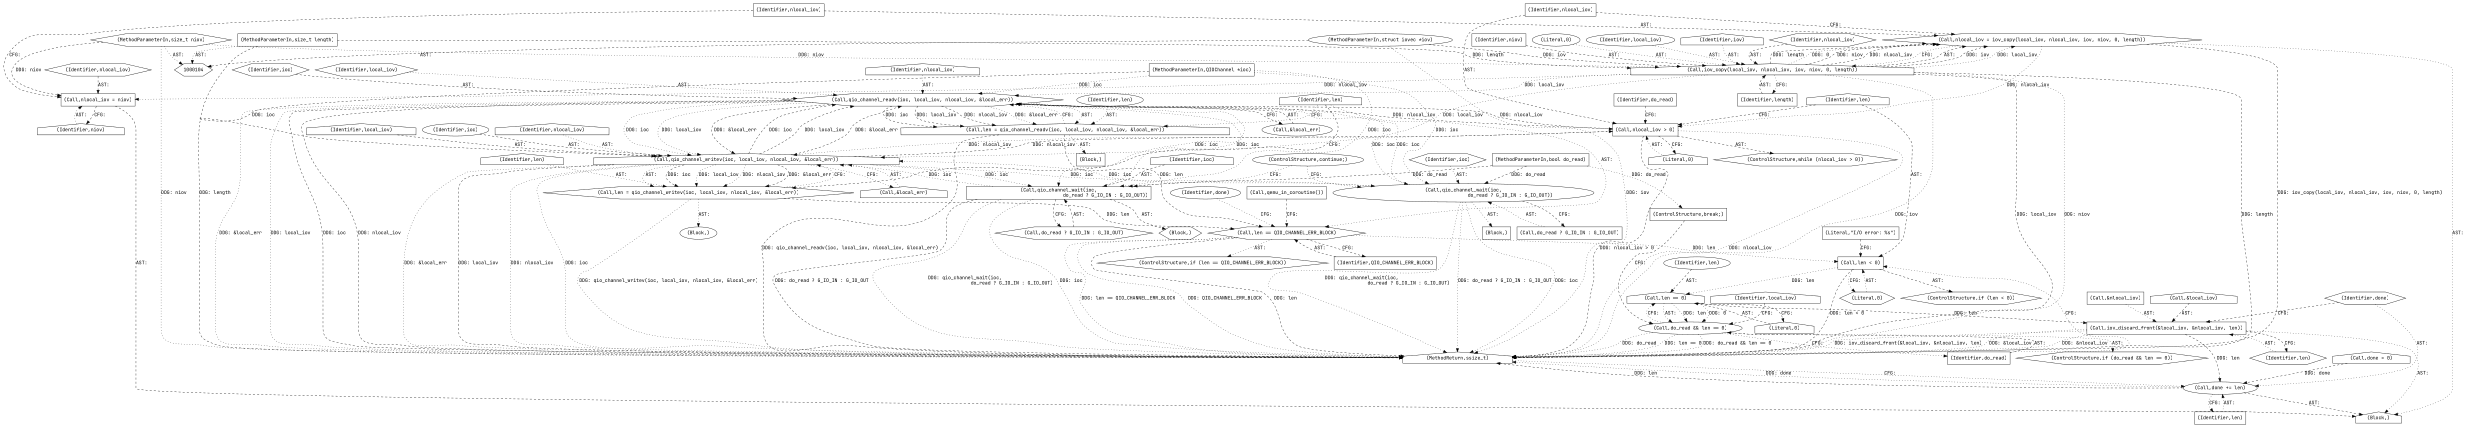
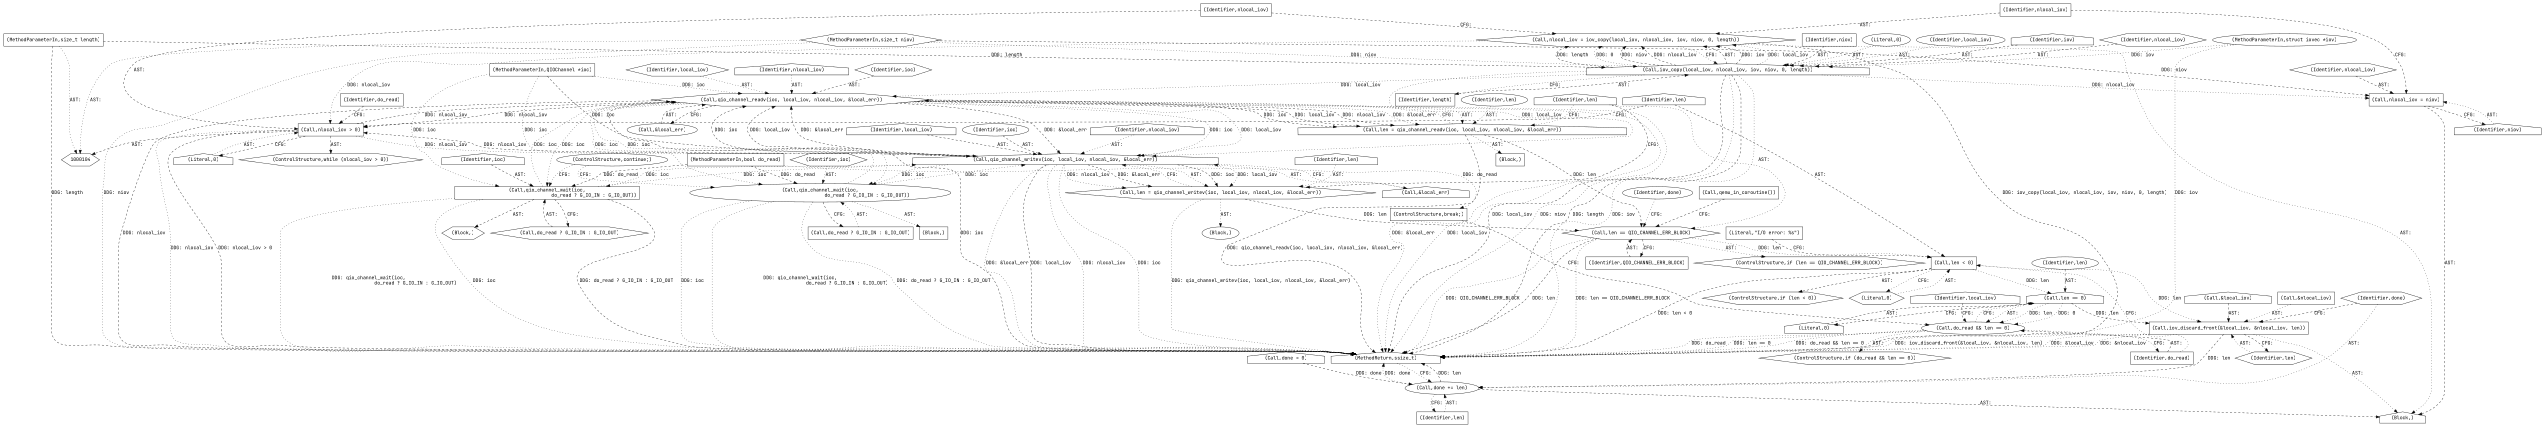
edge "(MethodParameterIn,struct iovec *iov)" -> "1000104": now "(Call,nlocal_iov > 0)" -> "1000104"
edge "(Identifier,iov)" -> "(Call,iov_copy(local_iov, nlocal_iov, iov, niov, 0, length))": style dotted -> dashed
edge "(MethodParameterIn,struct iovec *iov)" -> "(Call,iov_copy(local_iov, nlocal_iov, iov, niov, 0, length))": style dashed -> dotted
edge "(Call,len < 0)" -> "(Call,iov_discard_front(&local_iov, &nlocal_iov, len))": added, label "DDG: len"
